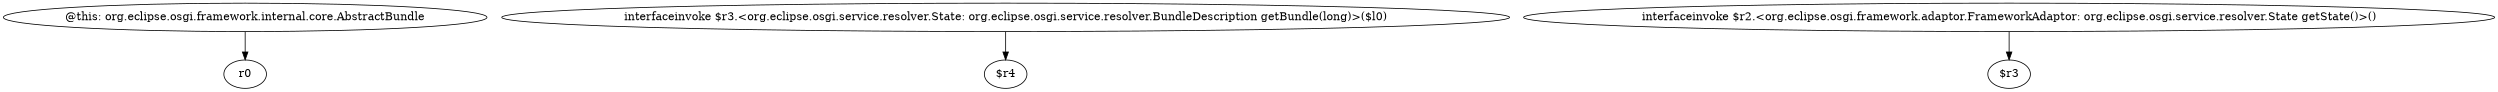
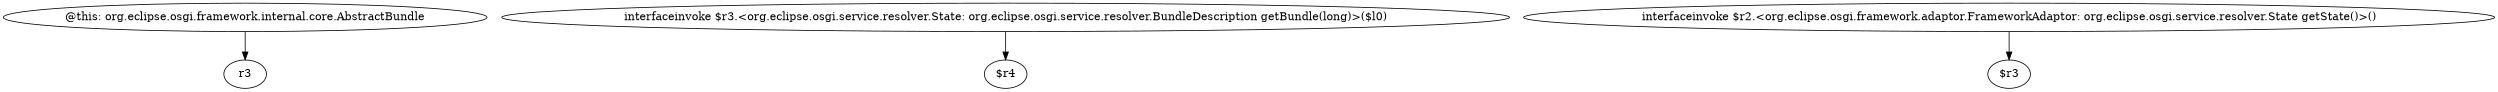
node "r0": label "r0" -> "r3"
